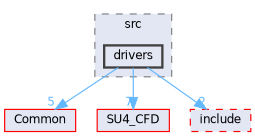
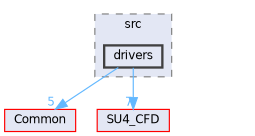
node "include": removed
